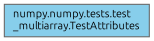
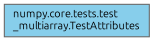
node "numpy.numpy.tests.test _multiarray.TestAttributes": label "numpy.numpy.tests.test _multiarray.TestAttributes" -> "numpy.core.tests.test _multiarray.TestAttributes"
